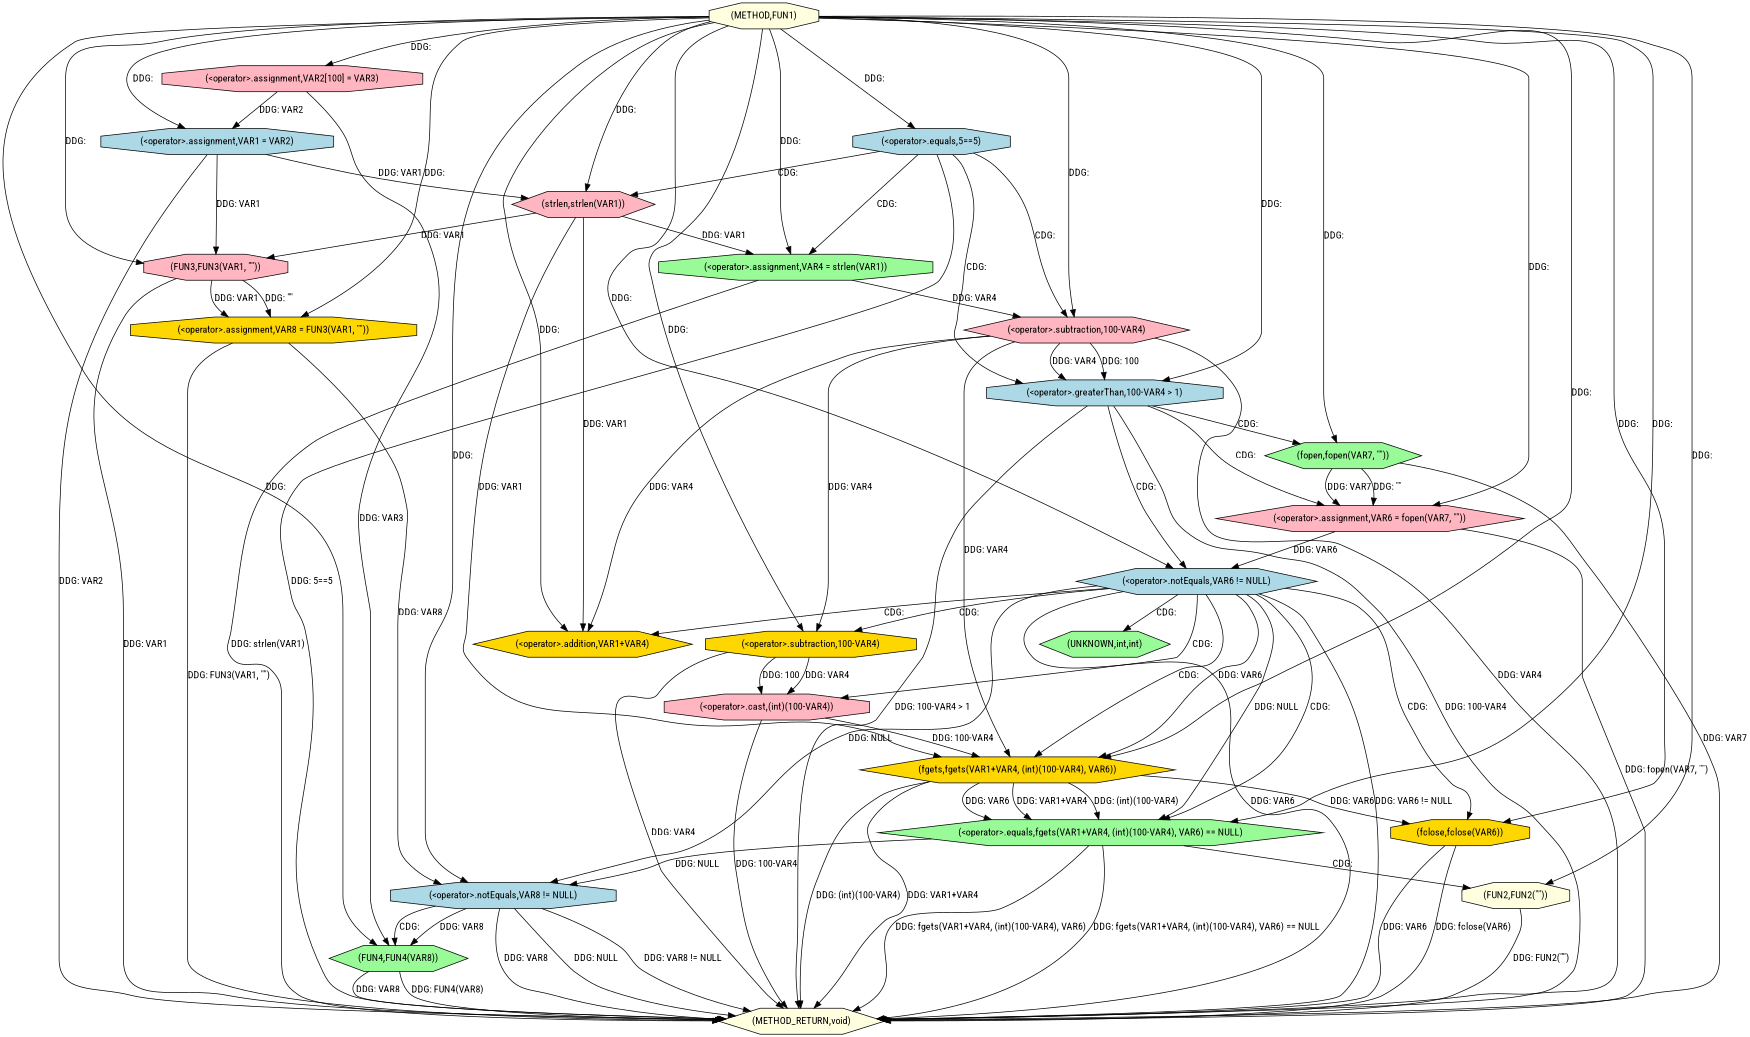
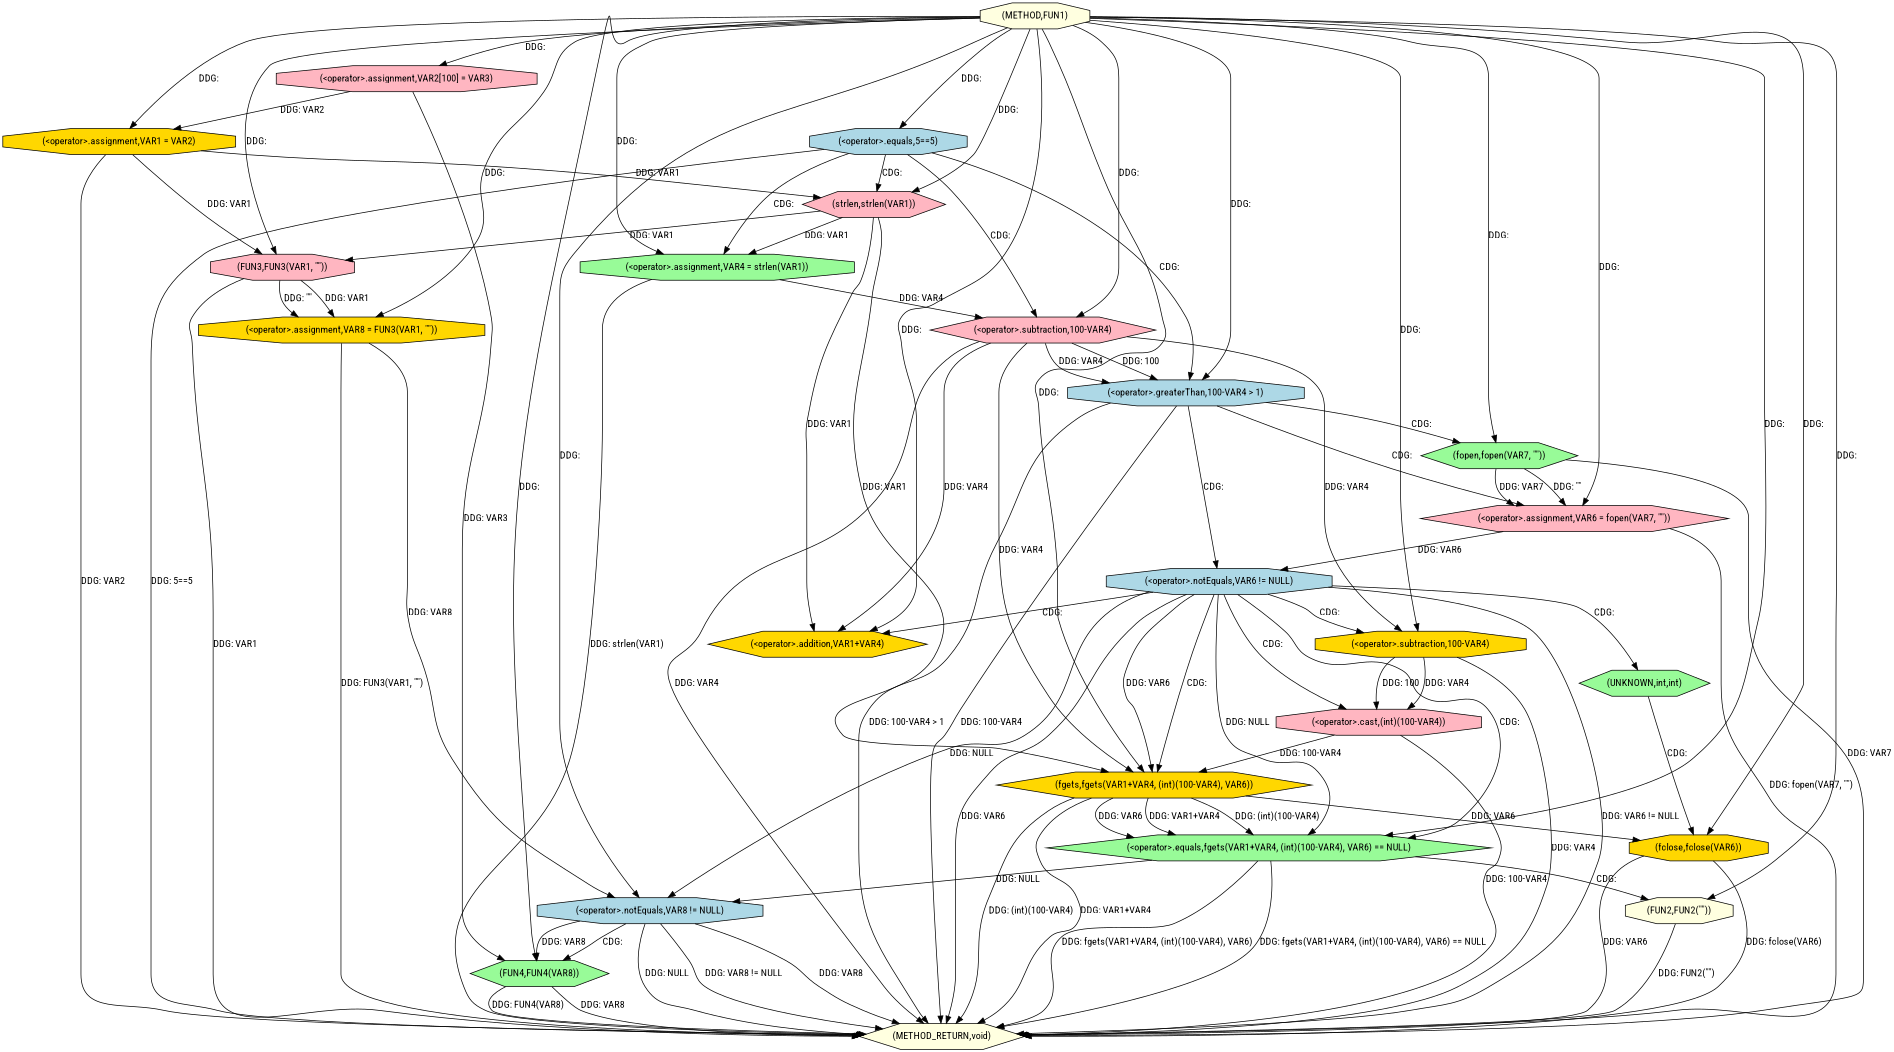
node "(<operator>.assignment,VAR1 = VAR2)": fillcolor lightblue -> gold
edge "(METHOD,FUN1)" -> "(<operator>.notEquals,VAR6 != NULL)": removed, label "DDG:"
node "(<operator>.notEquals,VAR6 != NULL)": shape hexagon -> octagon
edge "(<operator>.notEquals,VAR6 != NULL)" -> "(fclose,fclose(VAR6))": now "(UNKNOWN,int,int)" -> "(fclose,fclose(VAR6))"
